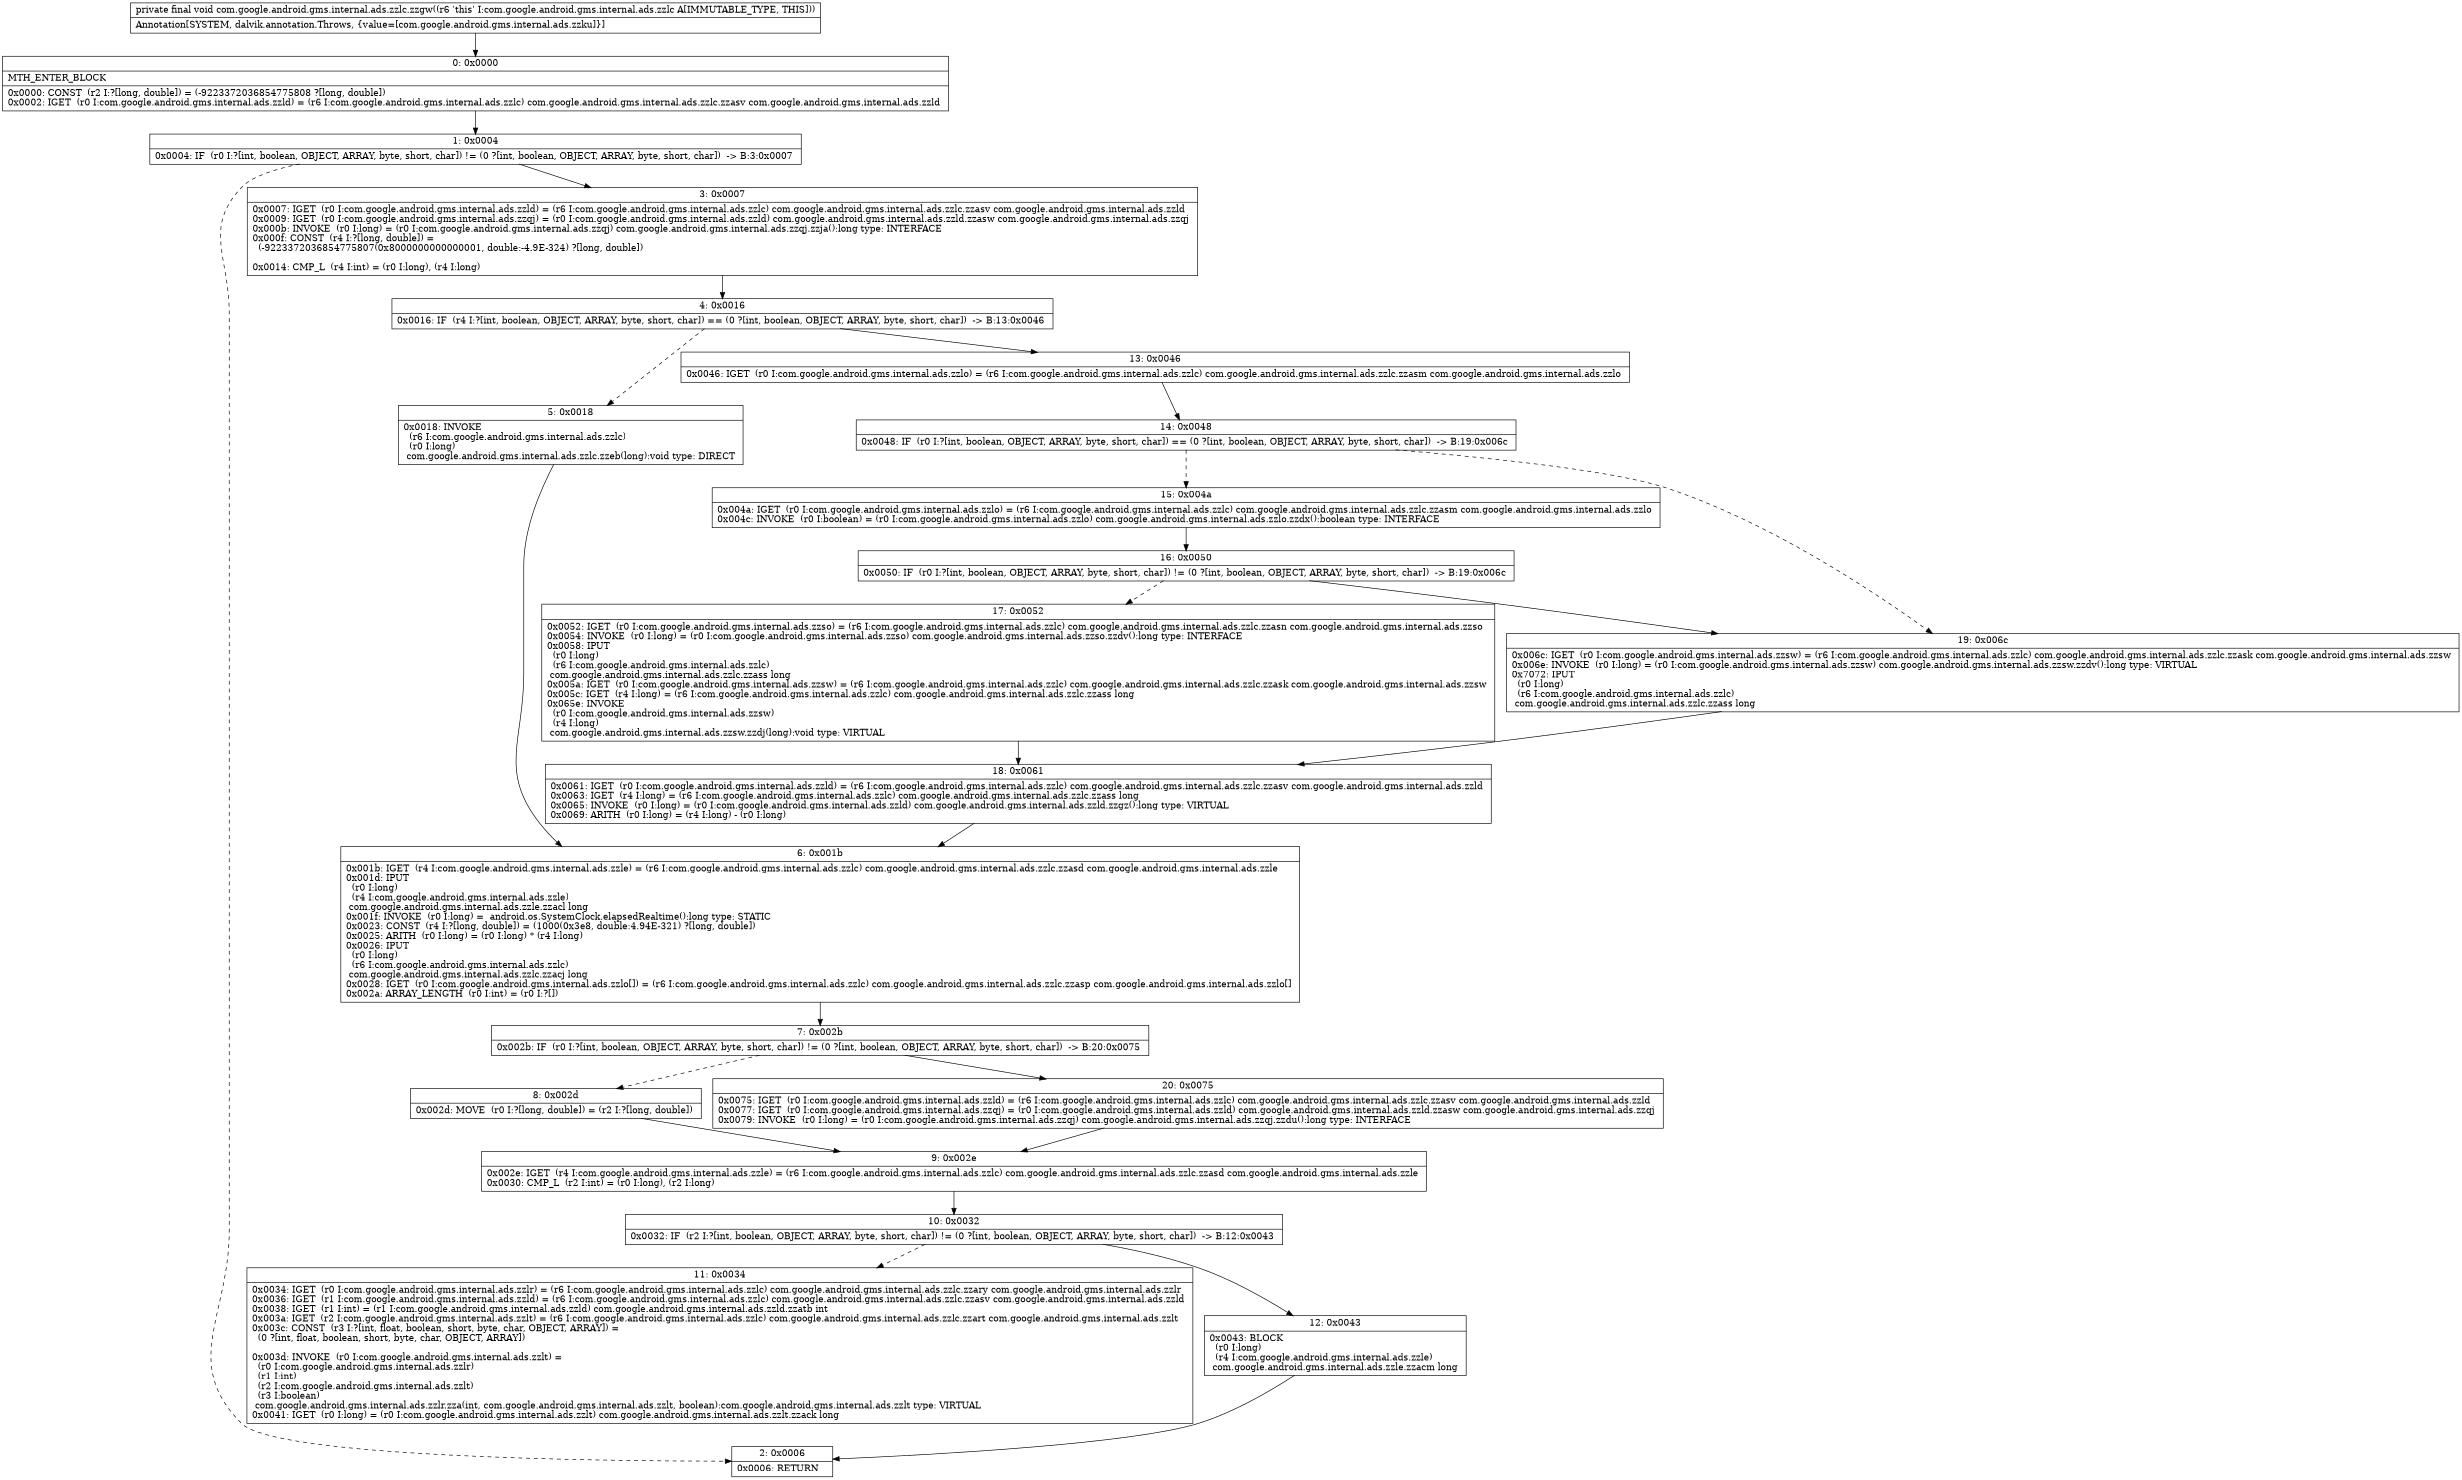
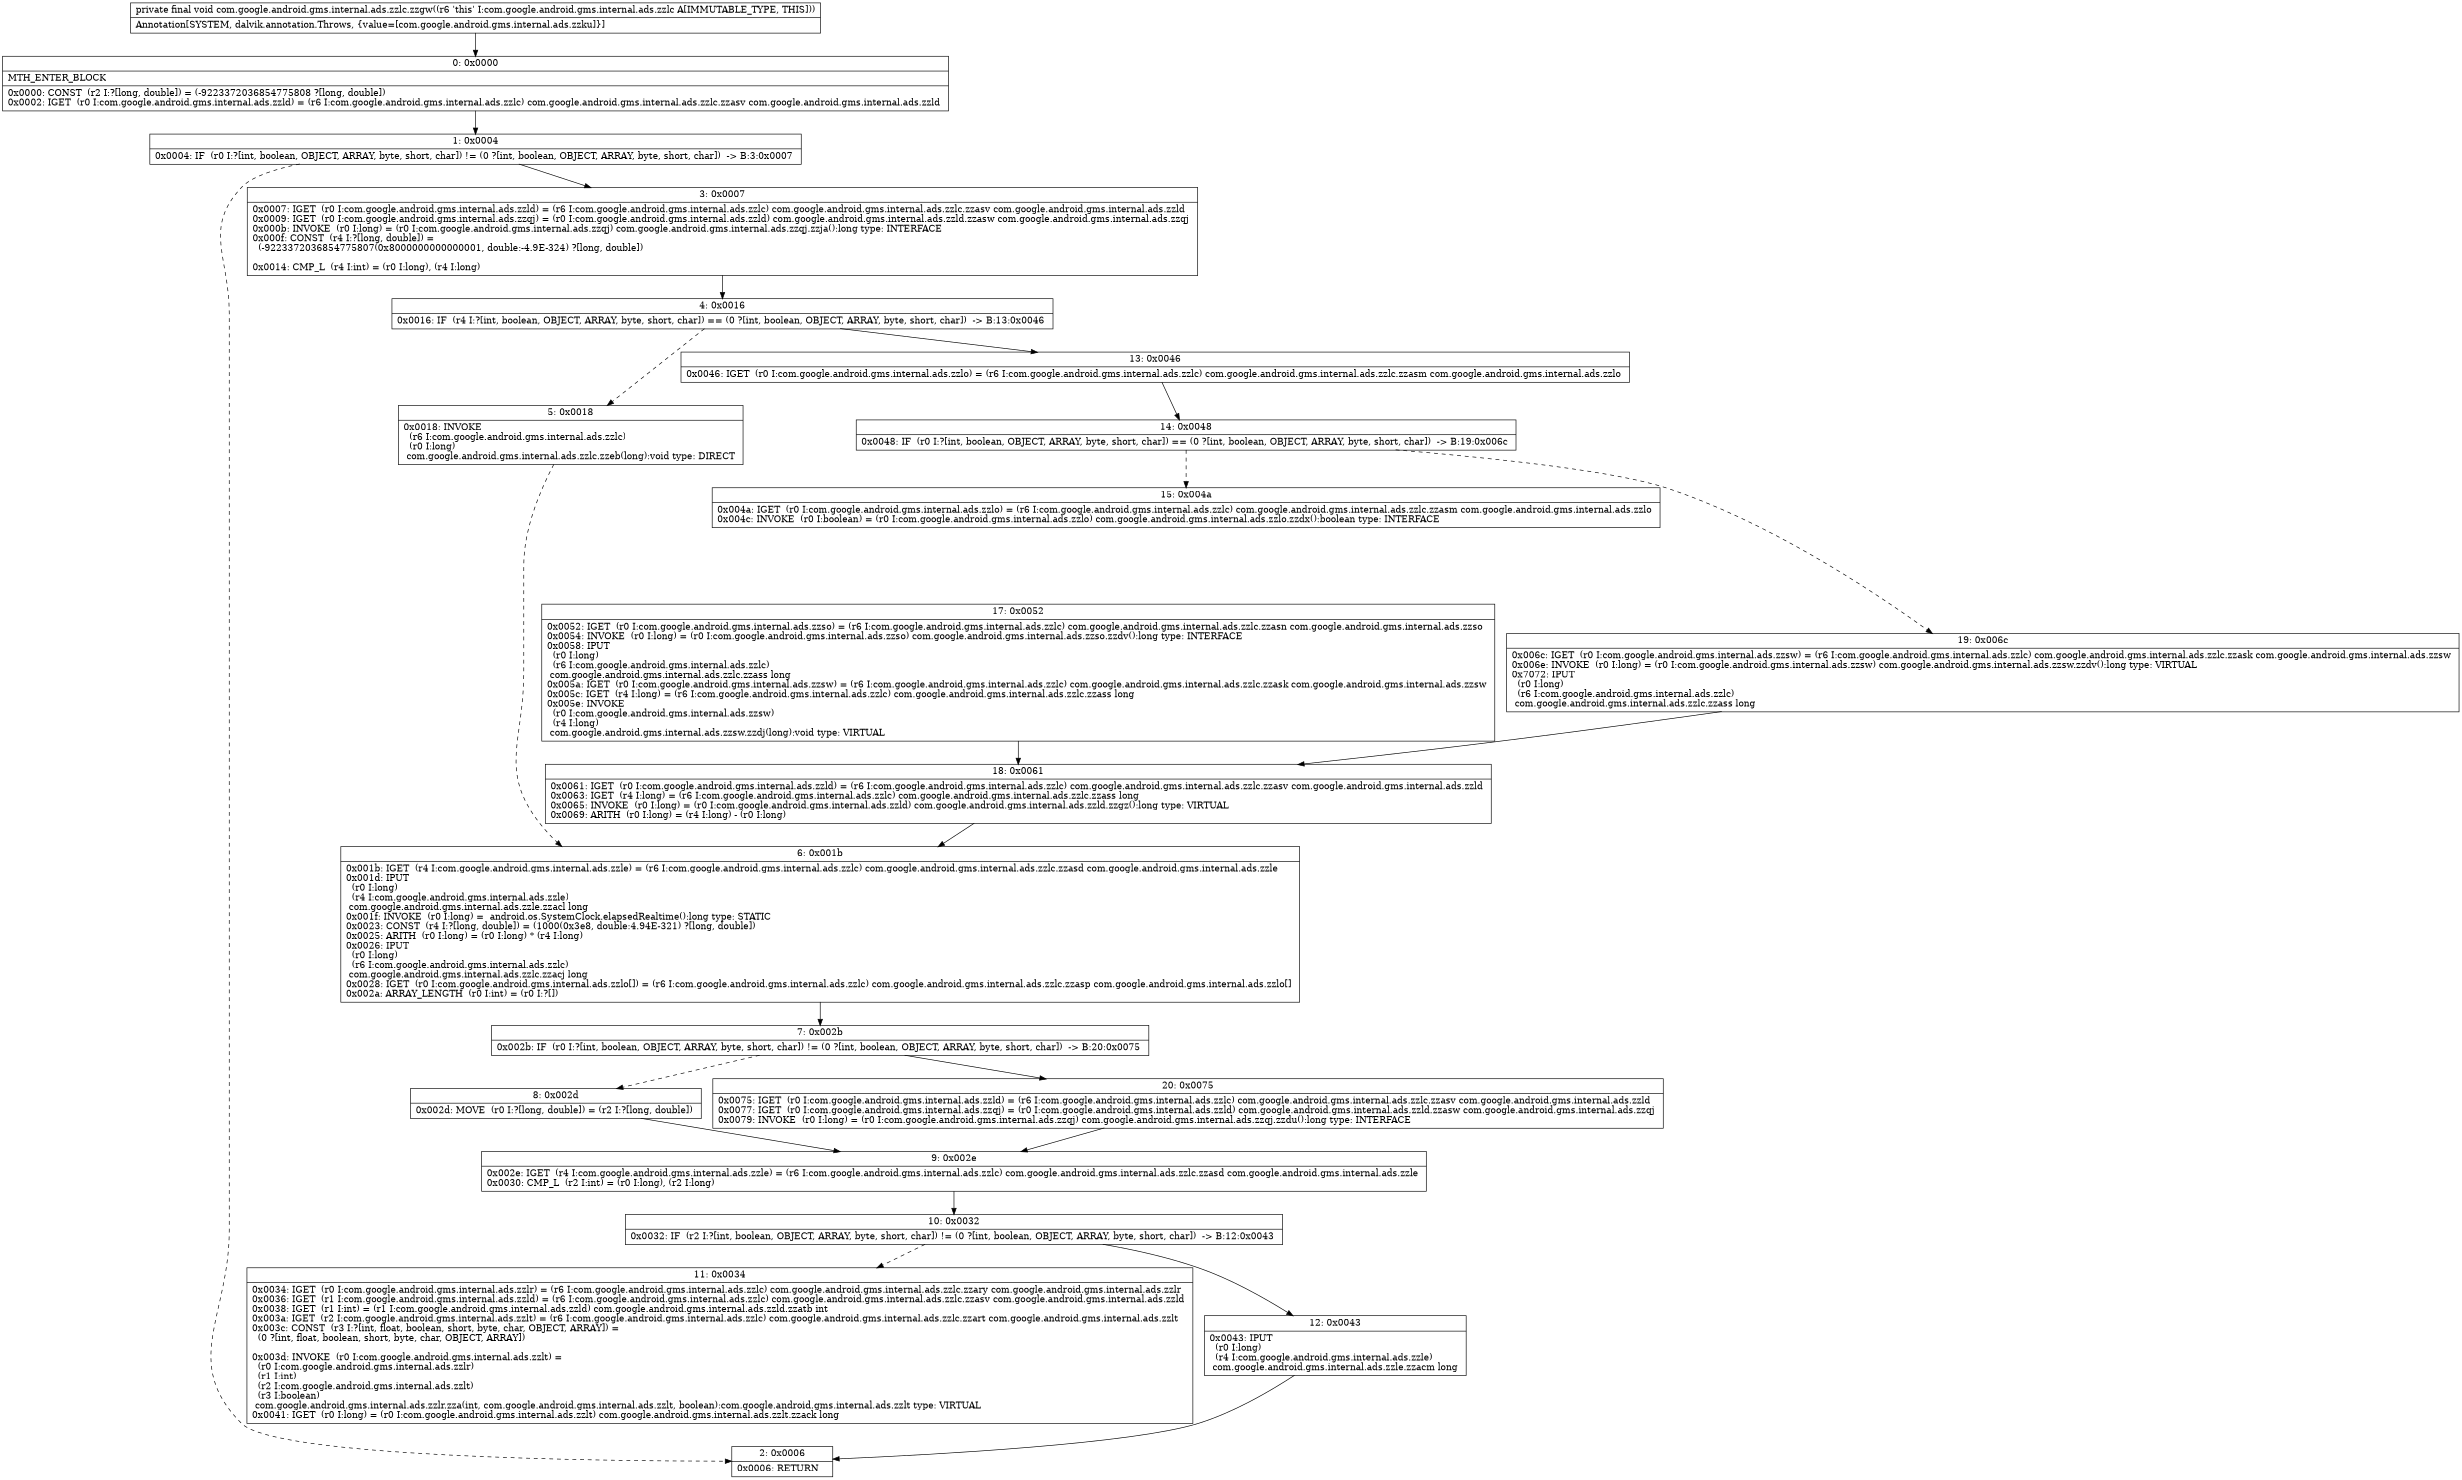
node "16: 0x0050": removed
edge "5: 0x0018" -> "6: 0x001b": style solid -> dashed
node "17: 0x0052": text "0x065e: INVOKE" -> "0x005e: INVOKE"
node "12: 0x0043": text "0x0043: BLOCK" -> "0x0043: IPUT"
